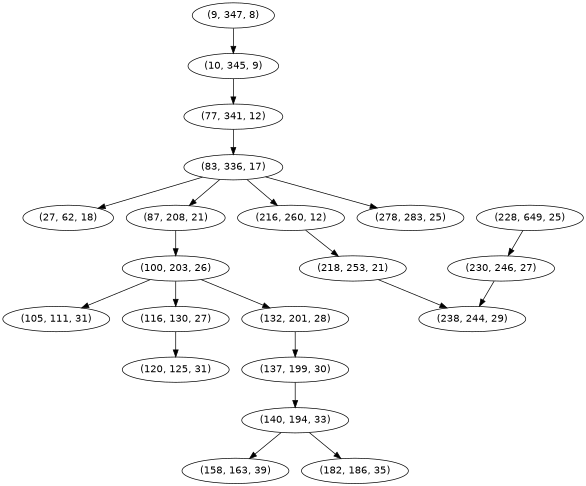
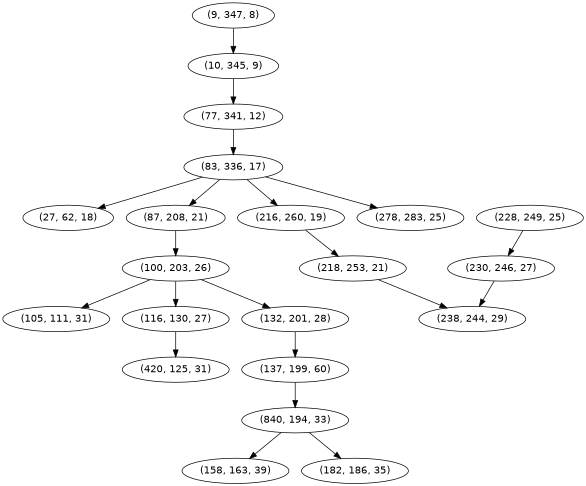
node "(216, 260, 12)": label "(216, 260, 12)" -> "(216, 260, 19)"
node "(228, 649, 25)": label "(228, 649, 25)" -> "(228, 249, 25)"
node "(120, 125, 31)": label "(120, 125, 31)" -> "(420, 125, 31)"
node "(137, 199, 30)": label "(137, 199, 30)" -> "(137, 199, 60)"
node "(140, 194, 33)": label "(140, 194, 33)" -> "(840, 194, 33)"
